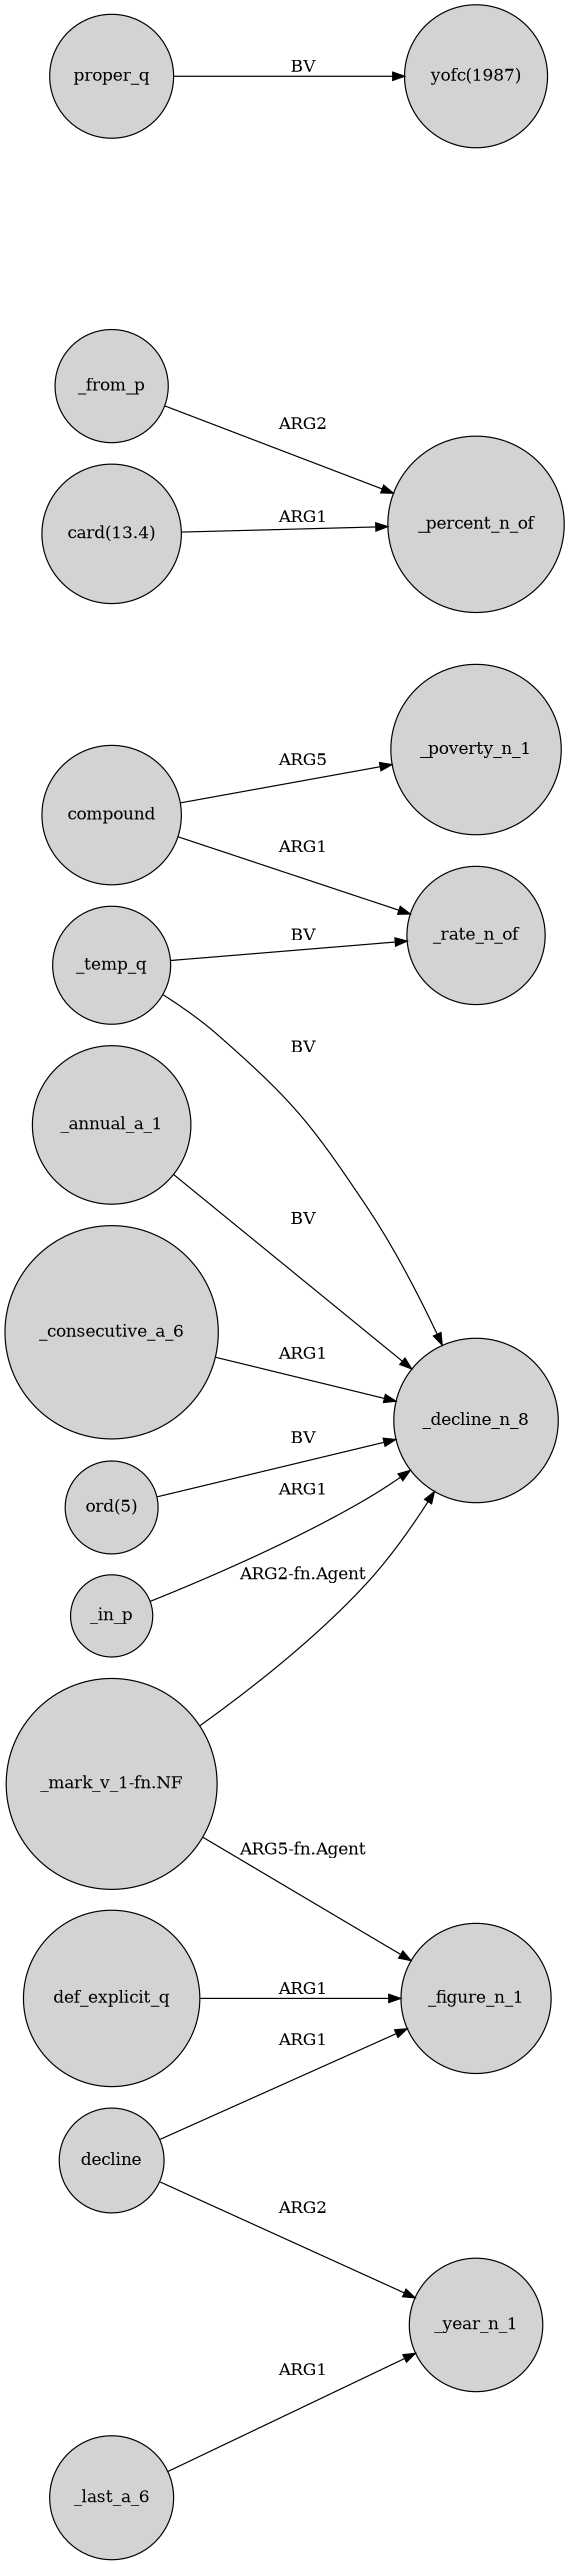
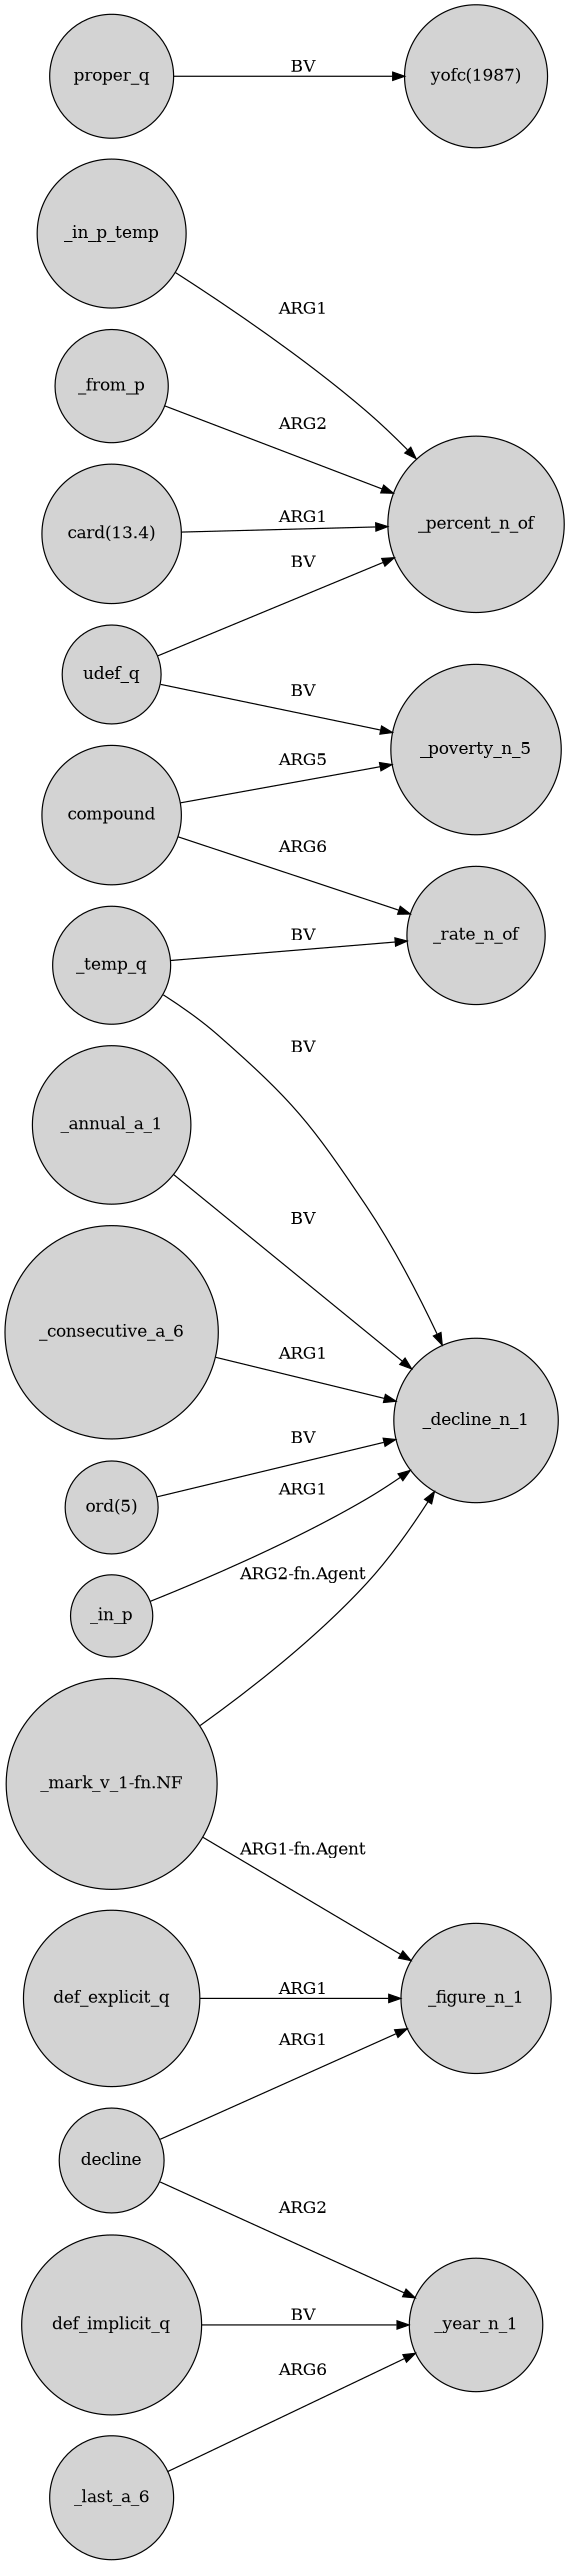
node "_in_p_temp": added
node "udef_q": added
node "_poverty_n_1": label "_poverty_n_1" -> "_poverty_n_5"
edge "compound" -> "_rate_n_of": label "ARG1" -> "ARG6"
node "_decline_n_8": label "_decline_n_8" -> "_decline_n_1"
edge "_mark_v_1-fn.NF" -> "_figure_n_1": label "ARG5-fn.Agent" -> "ARG1-fn.Agent"
node "def_implicit_q": added
edge "_last_a_6" -> "_year_n_1": label "ARG1" -> "ARG6"
